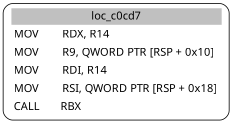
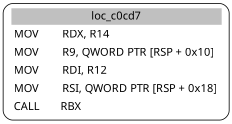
node "loc_c0cd7": text "MOV        RDI, R14" -> "MOV        RDI, R12"
